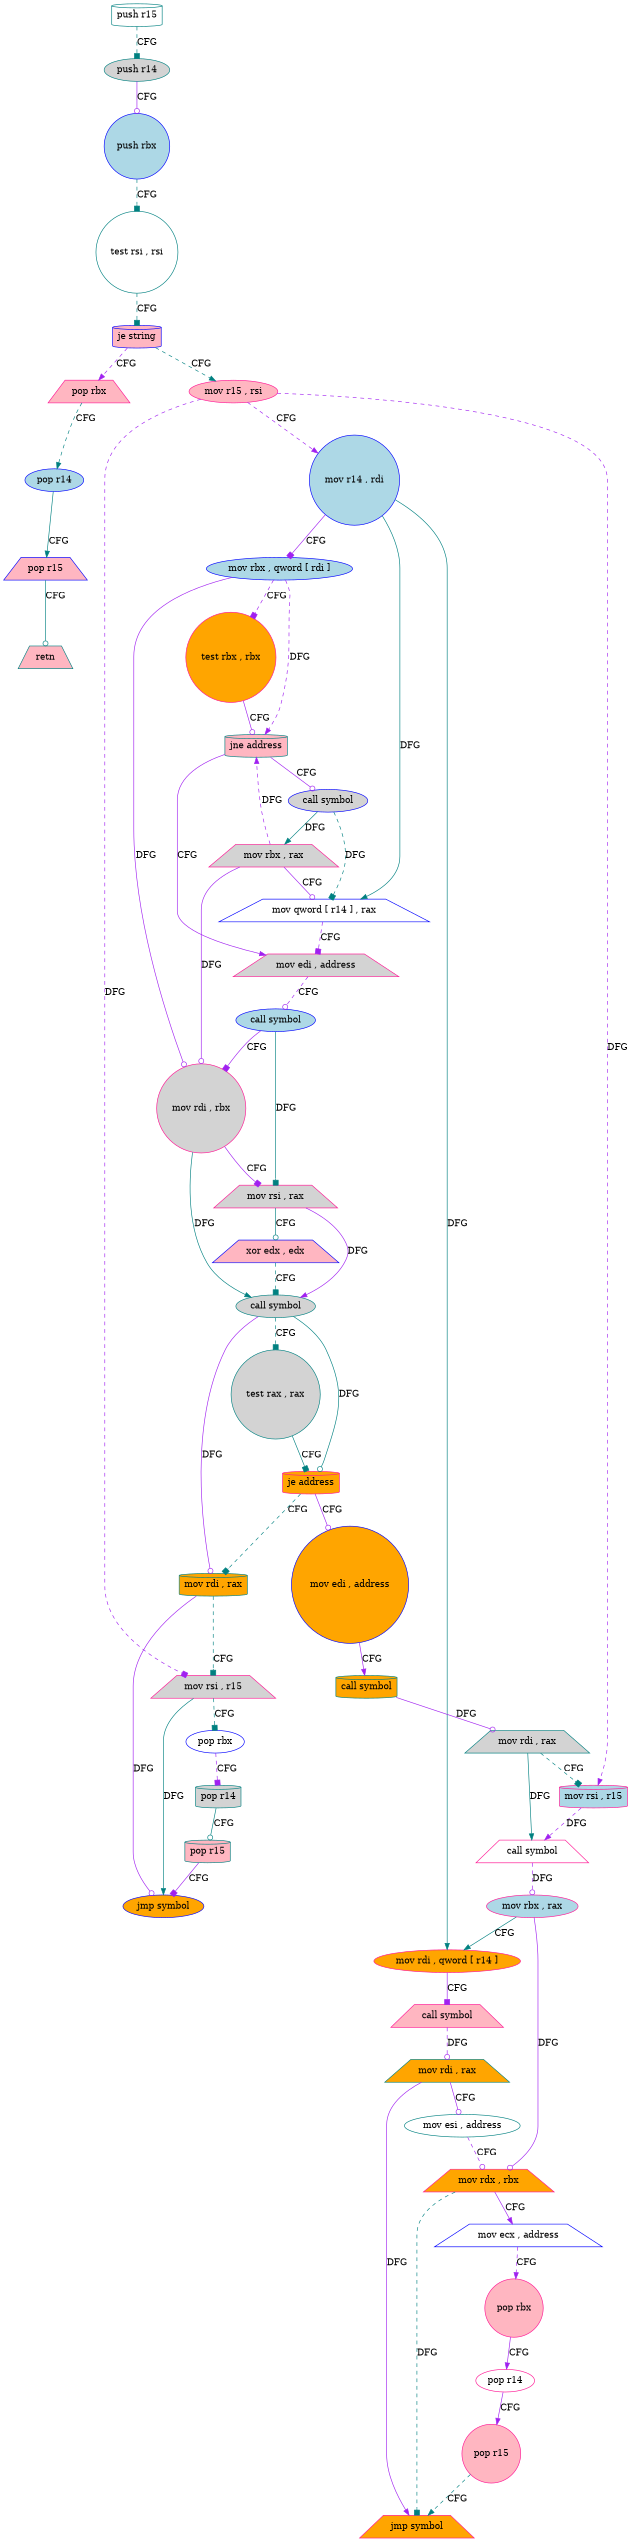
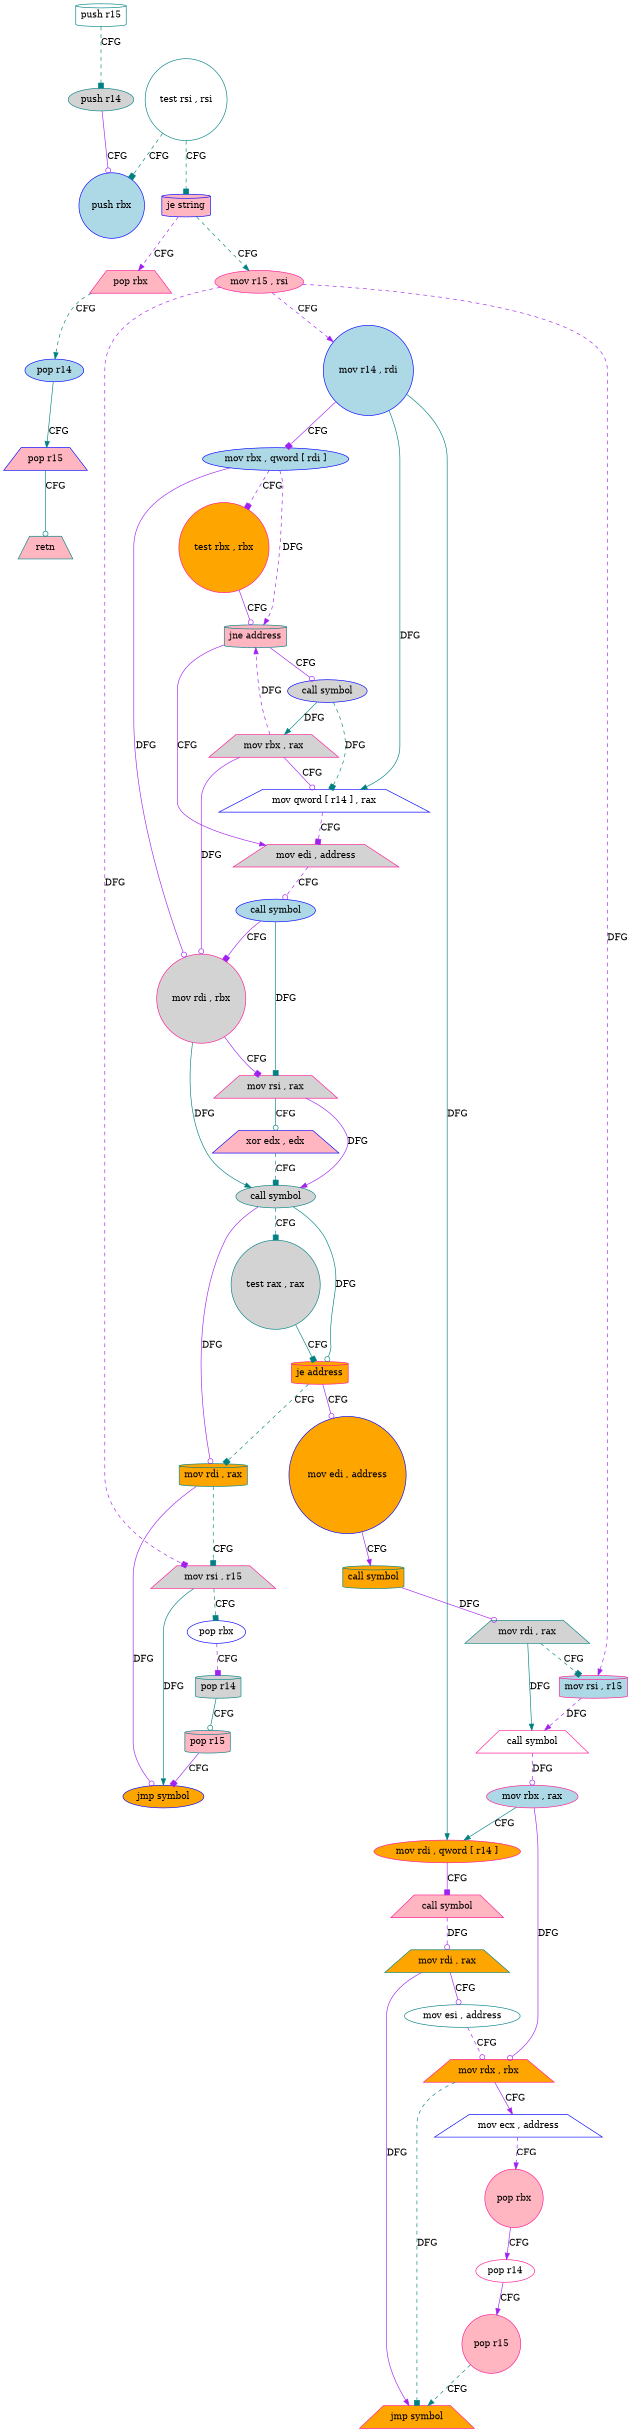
edge "push rbx" -> "test rsi , rsi": reversed
